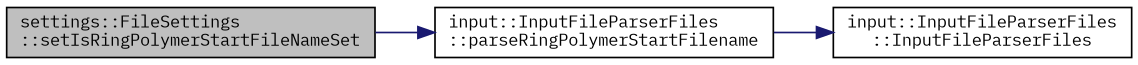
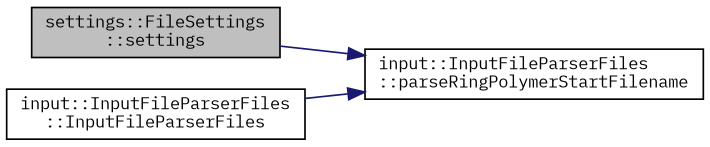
node "settings::FileSettings ::setIsRingPolymerStartFileNameSet": label "settings::FileSettings ::setIsRingPolymerStartFileNameSet" -> "settings::FileSettings ::settings"
edge "input::InputFileParserFiles ::parseRingPolymerStartFilename" -> "input::InputFileParserFiles ::InputFileParserFiles": reversed
